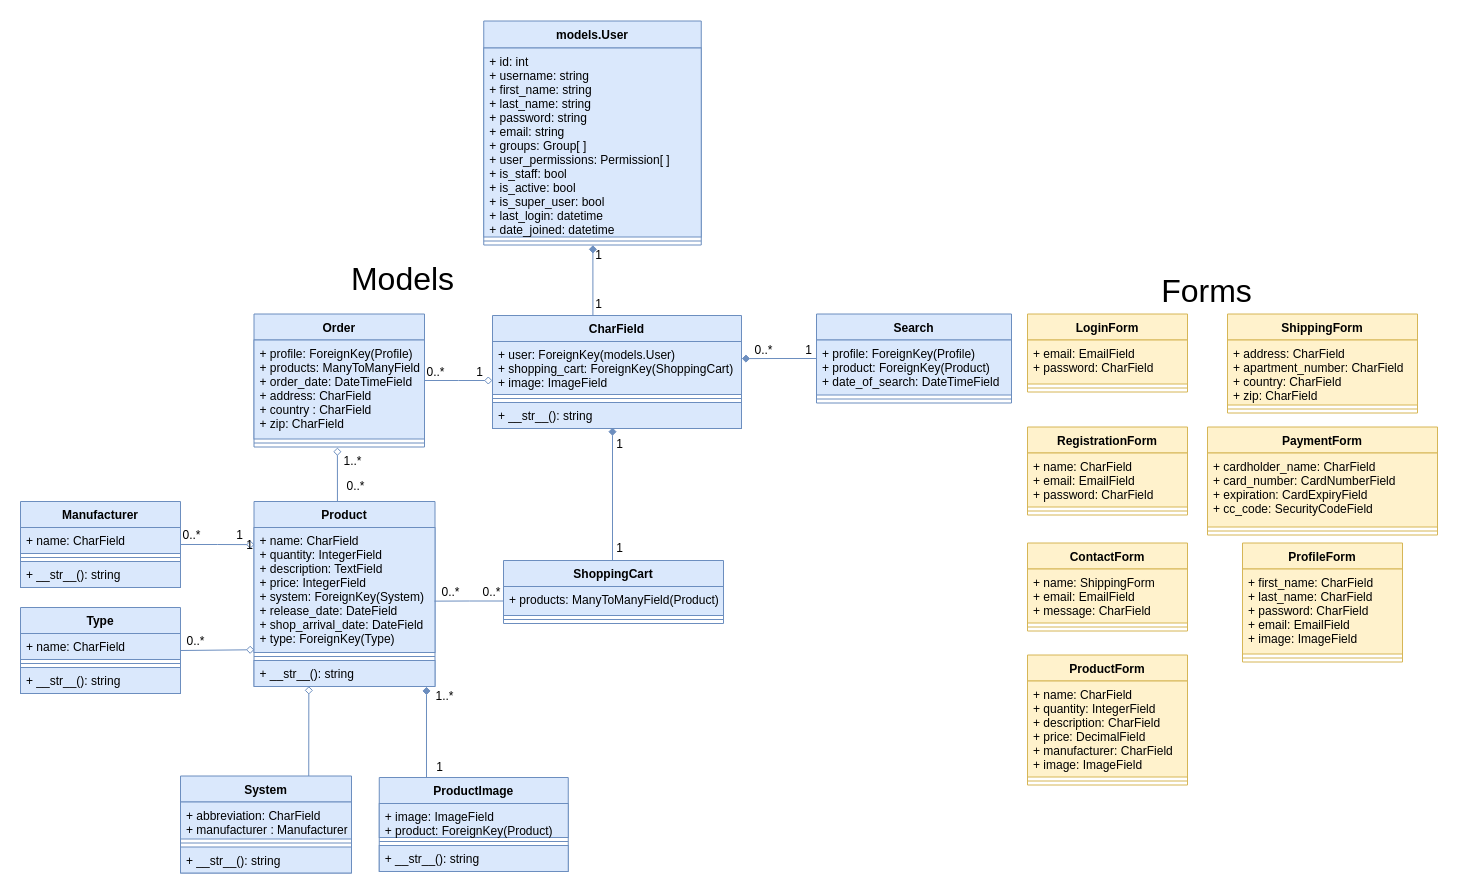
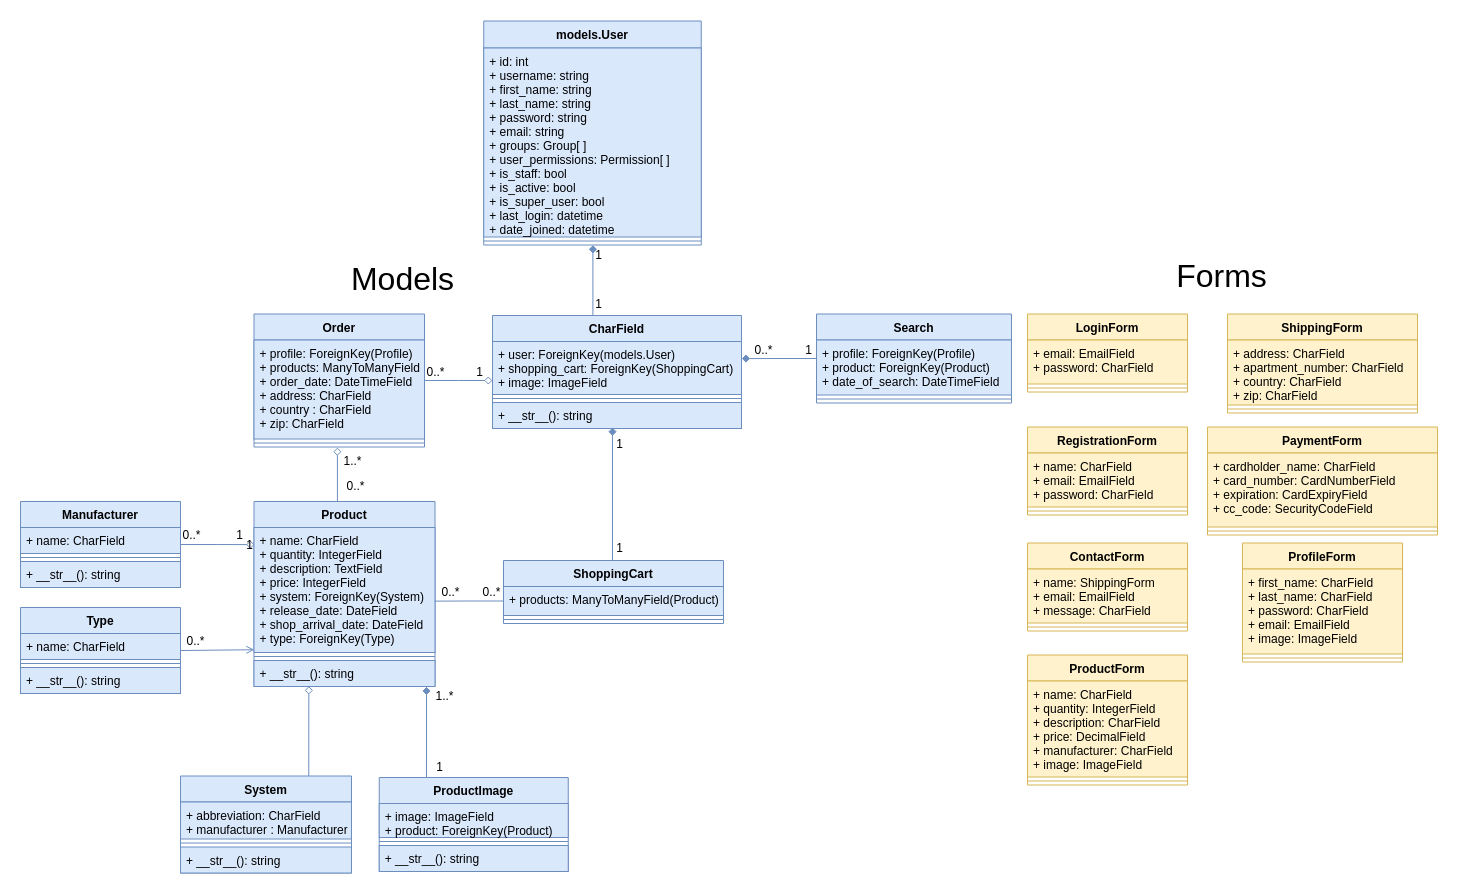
node "Forms": moved (1207, 292) -> (1222, 277)
edge "Type" -> "+ name: CharField + quantity: IntegerField + description: TextField + price: IntegerField + system: ForeignKey(System) + release_date: DateField + shop_arrival_date: DateField + type: ForeignKey(Type)": arrowhead diamond -> open
